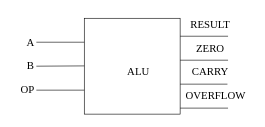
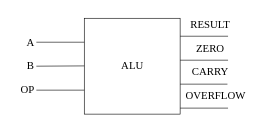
node "ALU": moved (138, 72) -> (132, 66)
